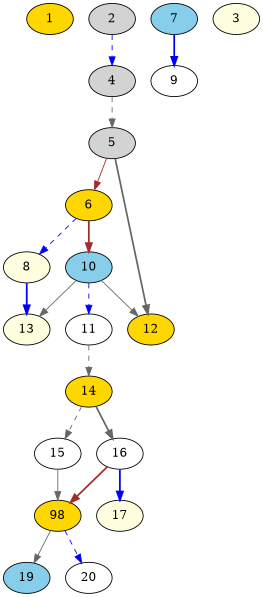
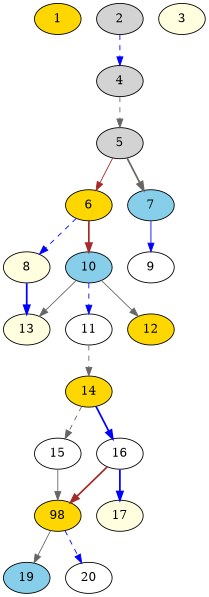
edge "7" -> "9": style bold -> solid
edge "5" -> "12": now "5" -> "7"
edge "14" -> "16": color gray40 -> blue
